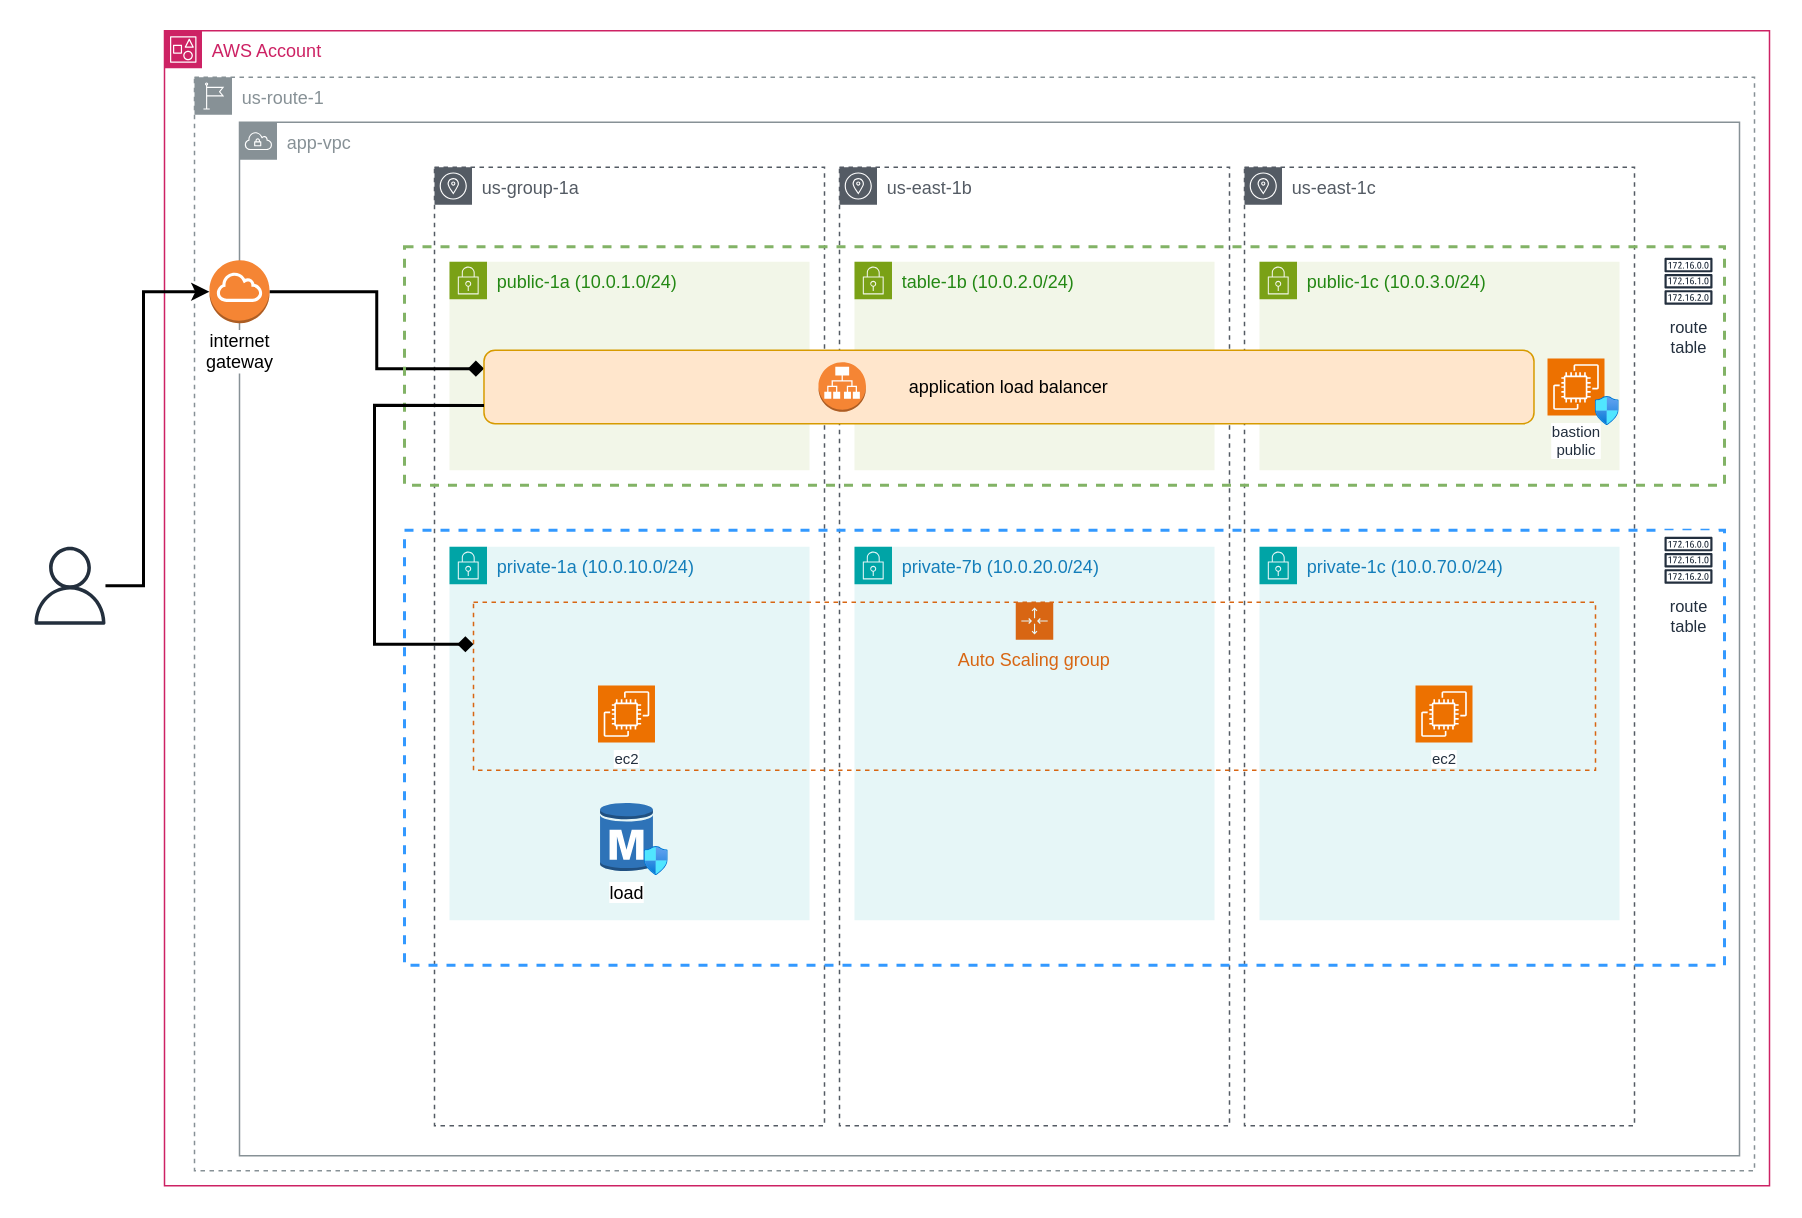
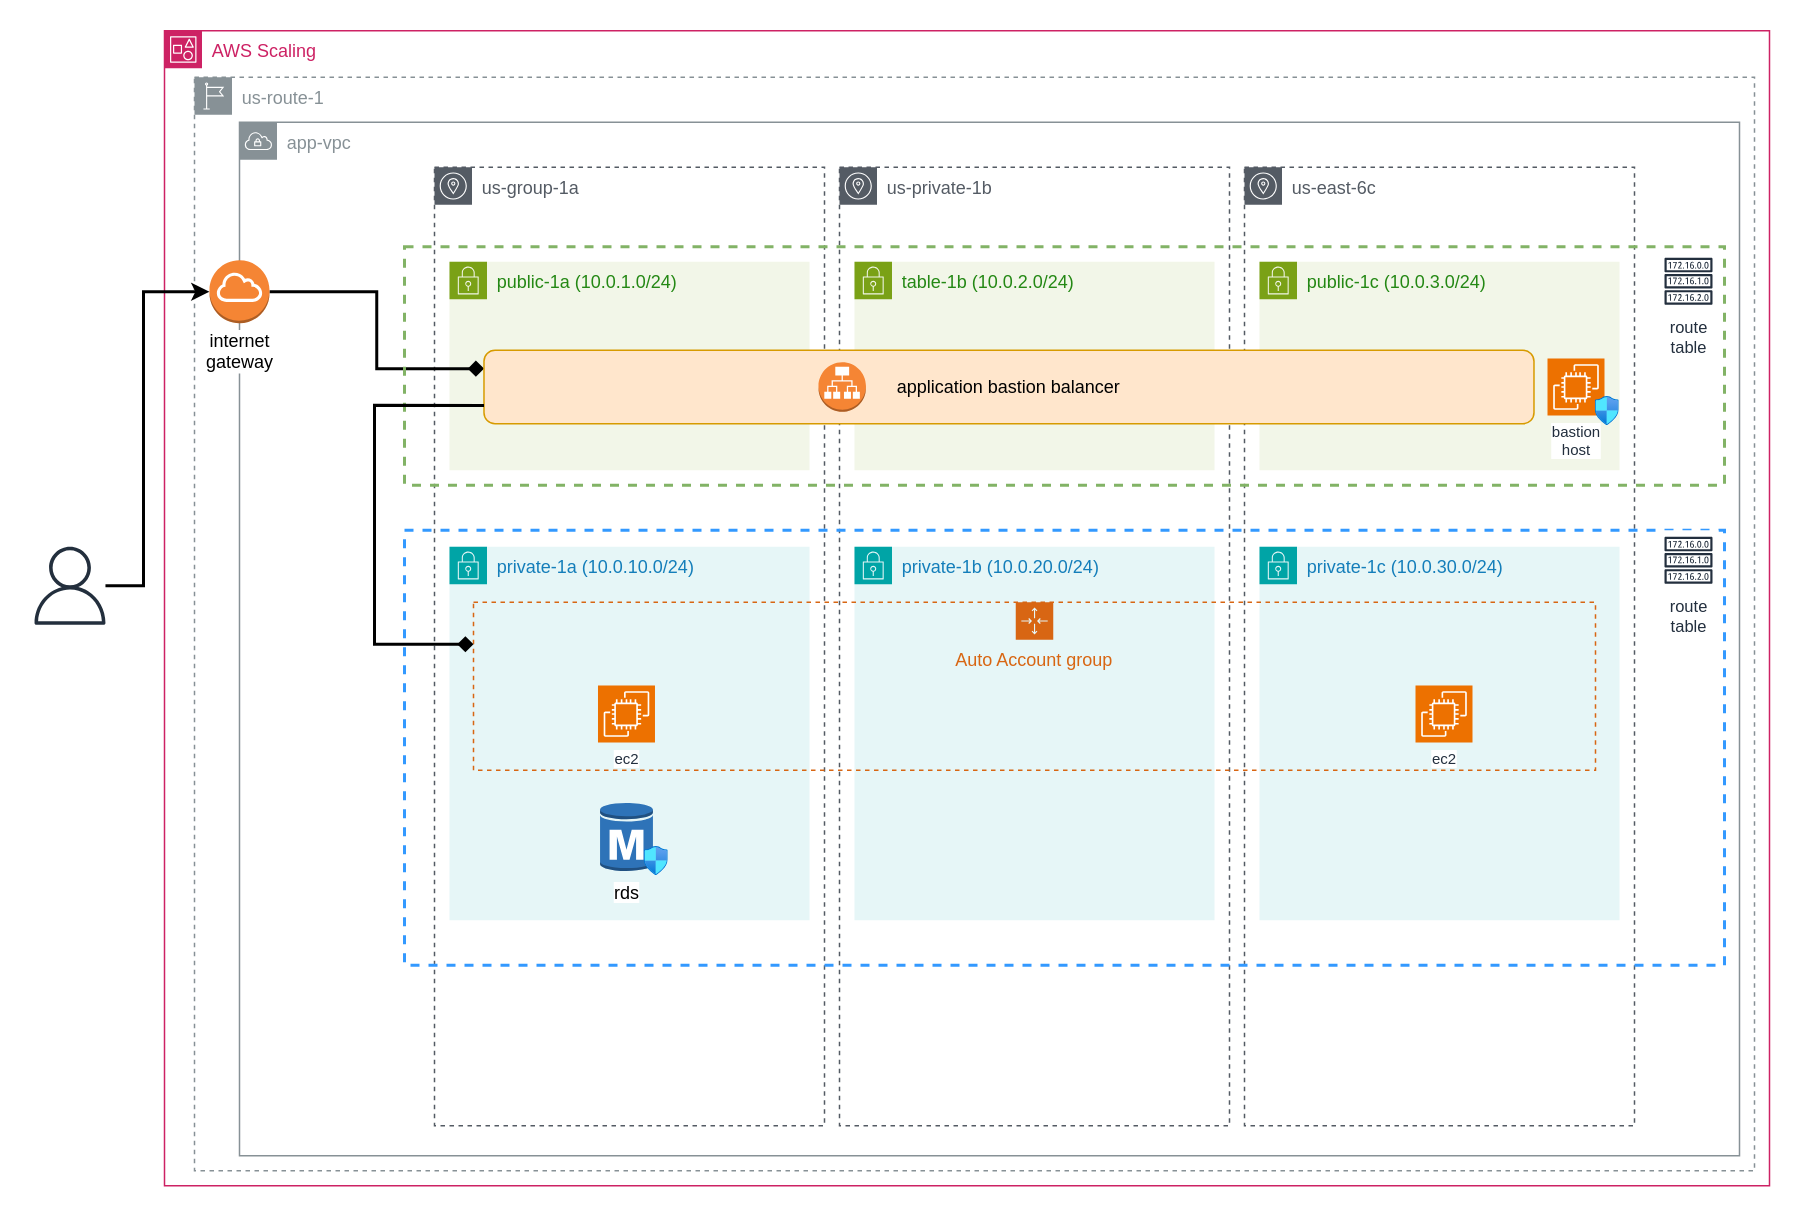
node "AWS Account": label "AWS Account" -> "AWS Scaling"
node "us-east-1b": label "us-east-1b" -> "us-private-1b"
node "us-east-1c": label "us-east-1c" -> "us-east-6c"
node "application load balancer": label "application load balancer" -> "application bastion balancer"
node "bastion public": label "bastion public" -> "bastion host"
node "private-7b (10.0.20.0/24)": label "private-7b (10.0.20.0/24)" -> "private-1b (10.0.20.0/24)"
node "private-1c (10.0.70.0/24)": label "private-1c (10.0.70.0/24)" -> "private-1c (10.0.30.0/24)"
node "Auto Scaling group": label "Auto Scaling group" -> "Auto Account group"
node "load": label "load" -> "rds"
